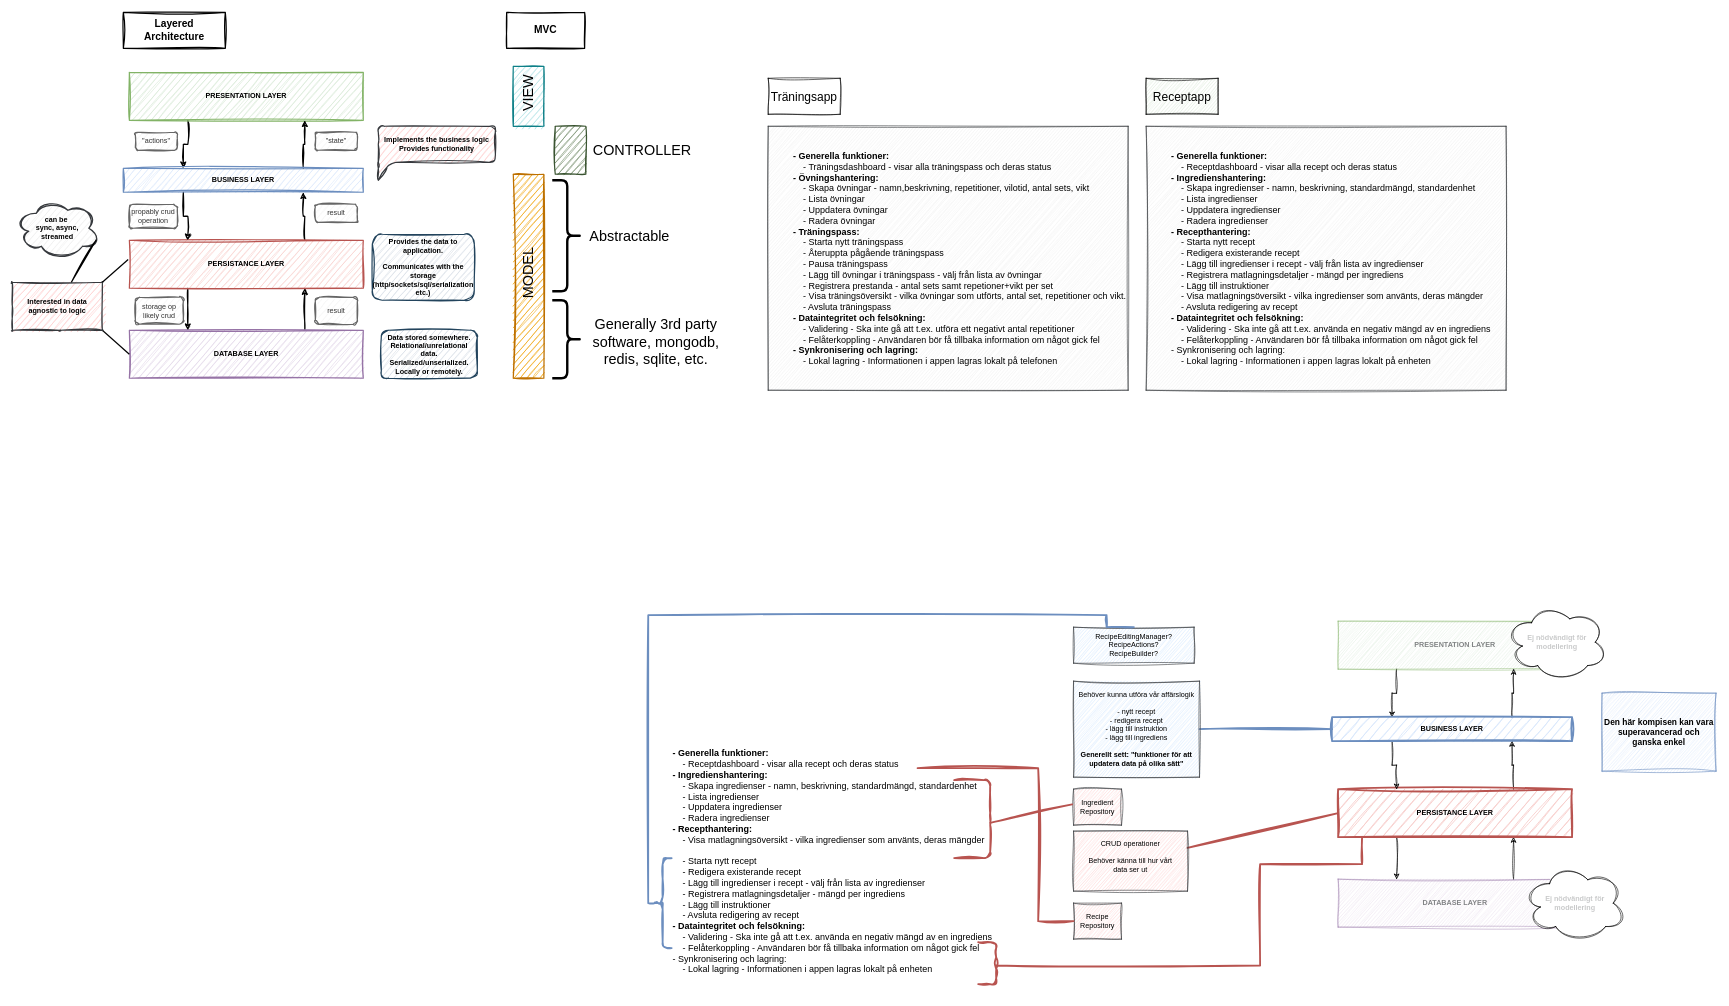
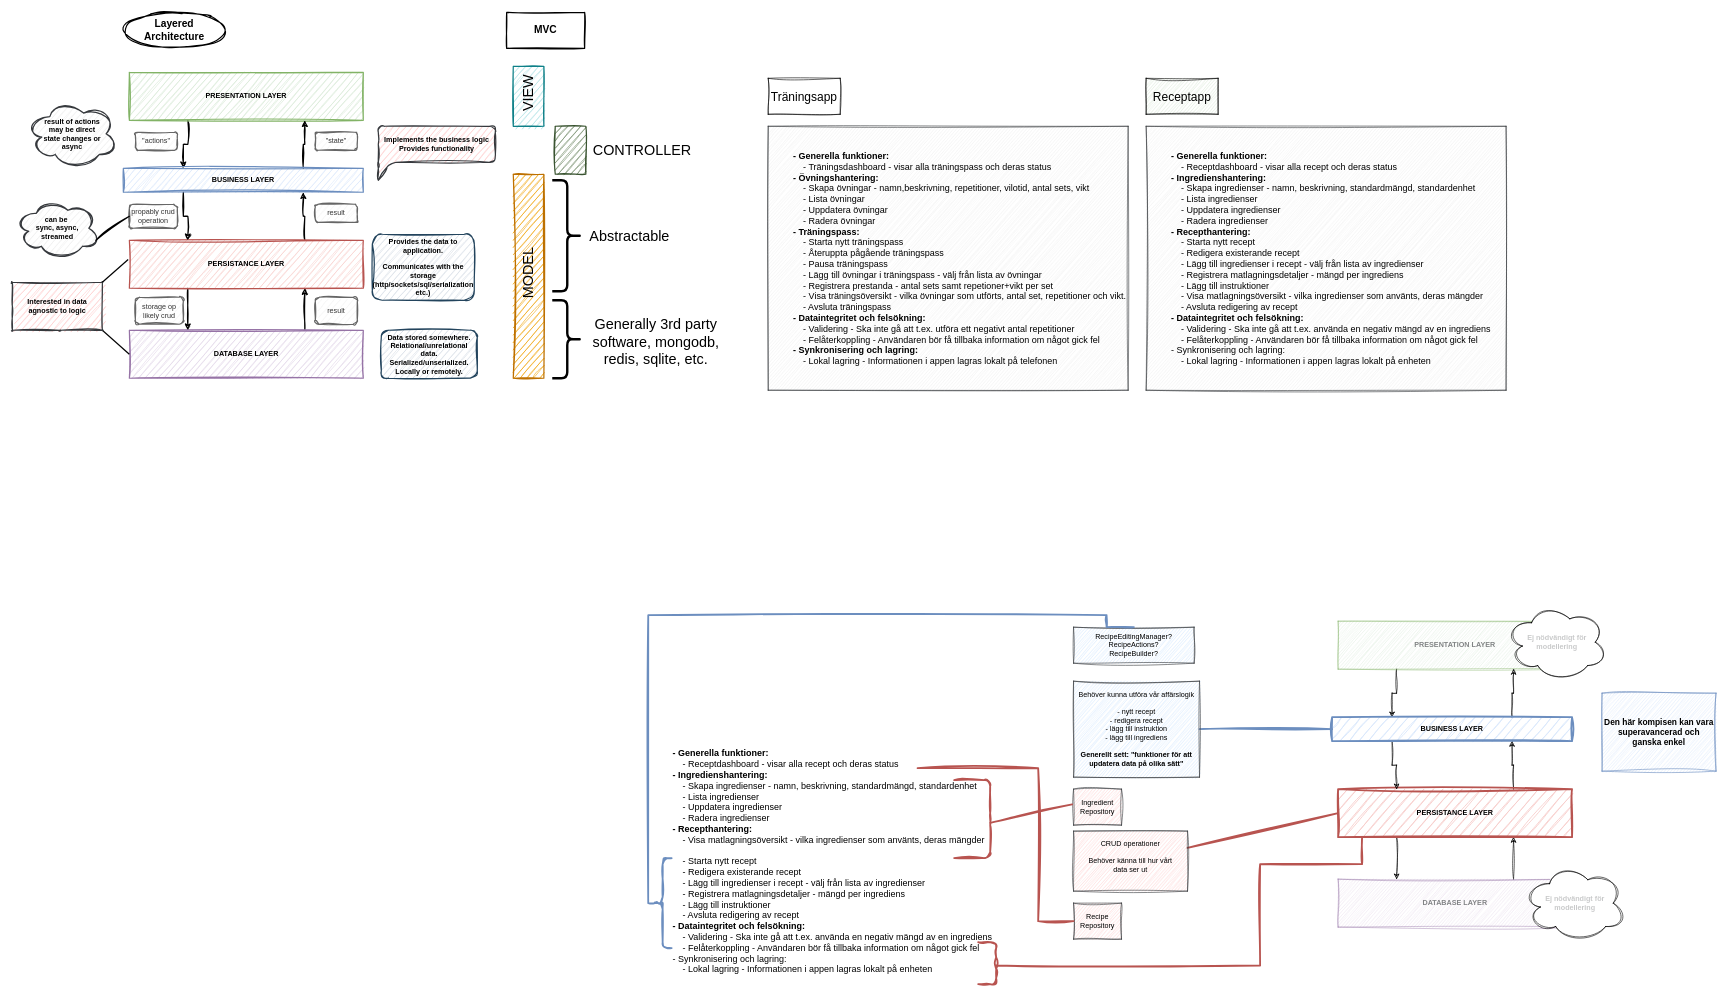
node "Layered Architecture": shape rectangle -> ellipse
node "result of actions may be direct state changes or async": added
edge "can be sync, async, streamed" -- "Interested in data agnostic to logic": now "can be sync, async, streamed" -- "propably crud operation"
